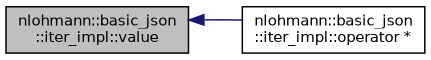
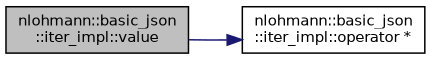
edge "nlohmann::basic_json ::iter_impl::operator *" -> "nlohmann::basic_json ::iter_impl::value": reversed
